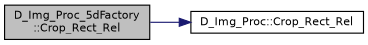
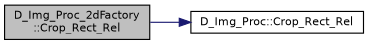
node "D_Img_Proc_5dFactory ::Crop_Rect_Rel": label "D_Img_Proc_5dFactory ::Crop_Rect_Rel" -> "D_Img_Proc_2dFactory ::Crop_Rect_Rel"
